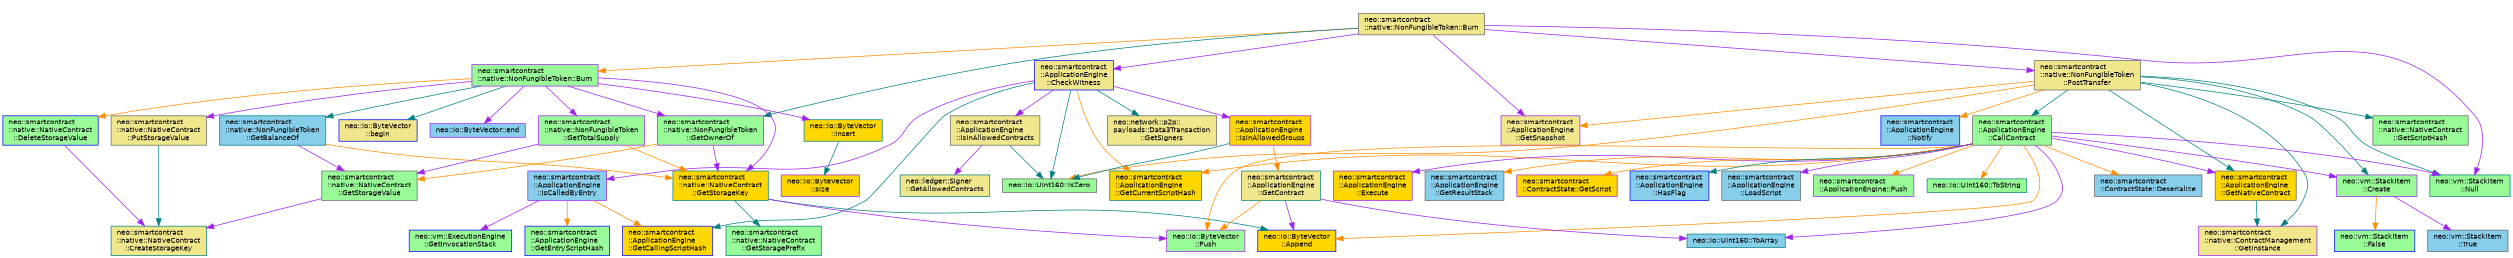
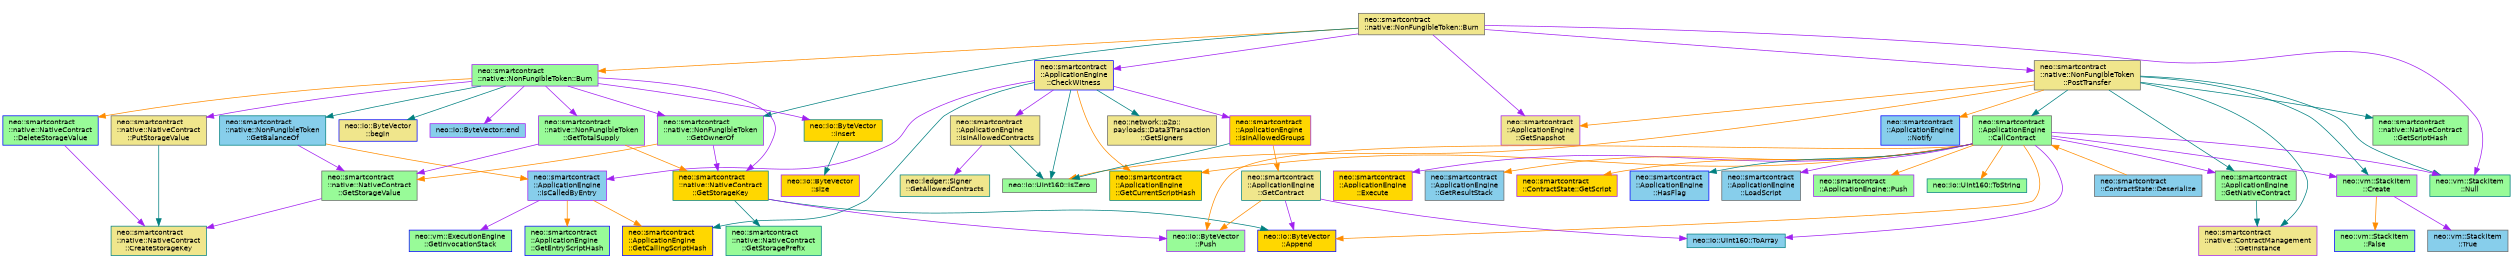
edge "neo::smartcontract ::ApplicationEngine ::CallContract" -> "neo::smartcontract ::ContractState::Deserialize": reversed
edge "neo::smartcontract ::native::NonFungibleToken ::GetBalanceOf" -> "neo::smartcontract ::native::NativeContract ::GetStorageKey": now "neo::smartcontract ::native::NonFungibleToken ::GetBalanceOf" -> "neo::smartcontract ::ApplicationEngine ::IsCalledByEntry"
node "neo::smartcontract ::ApplicationEngine ::GetNativeContract": fillcolor gold -> palegreen
